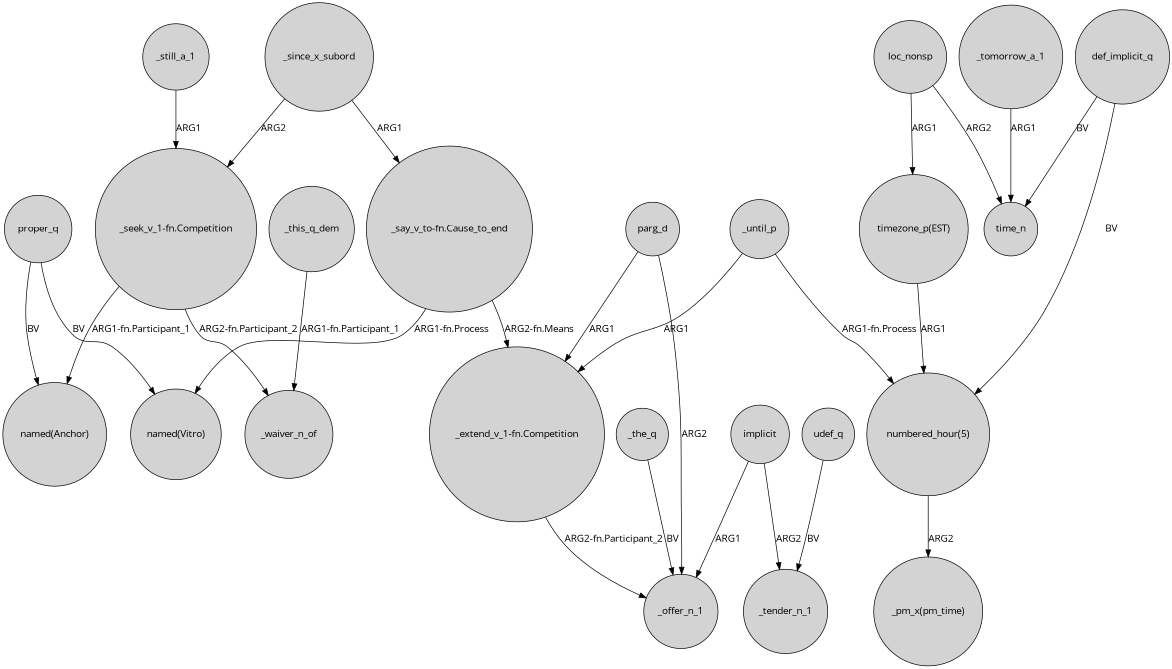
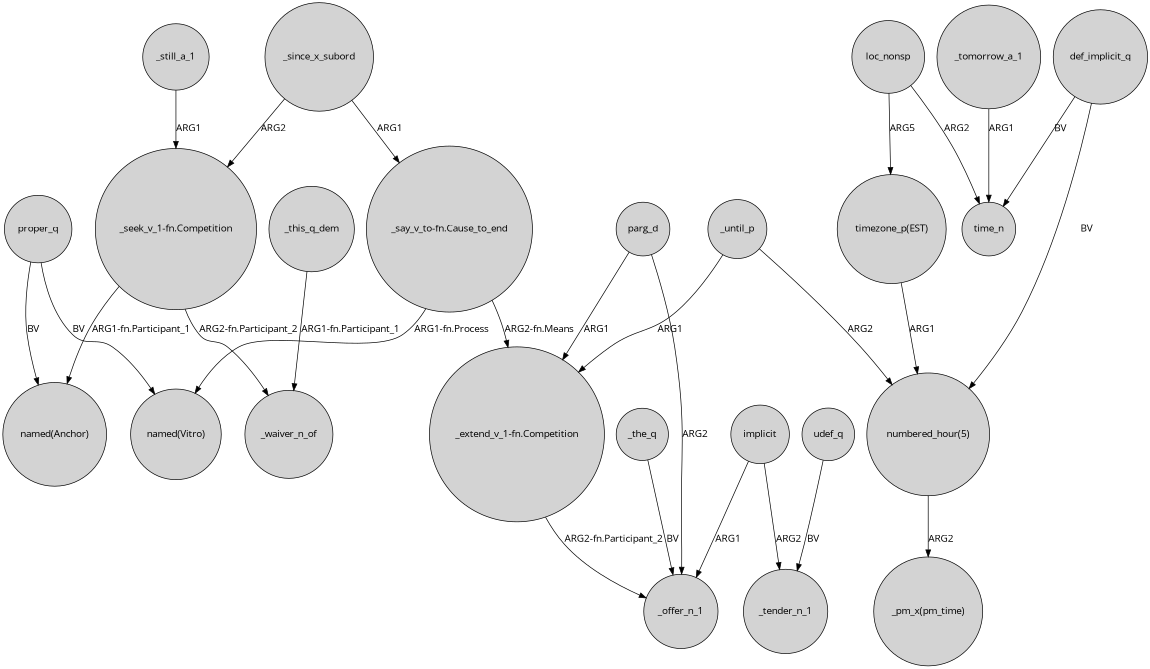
edge "loc_nonsp" -> "timezone_p(EST)": label "ARG1" -> "ARG5"
edge "_until_p" -> "numbered_hour(5)": label "ARG1-fn.Process" -> "ARG2"
